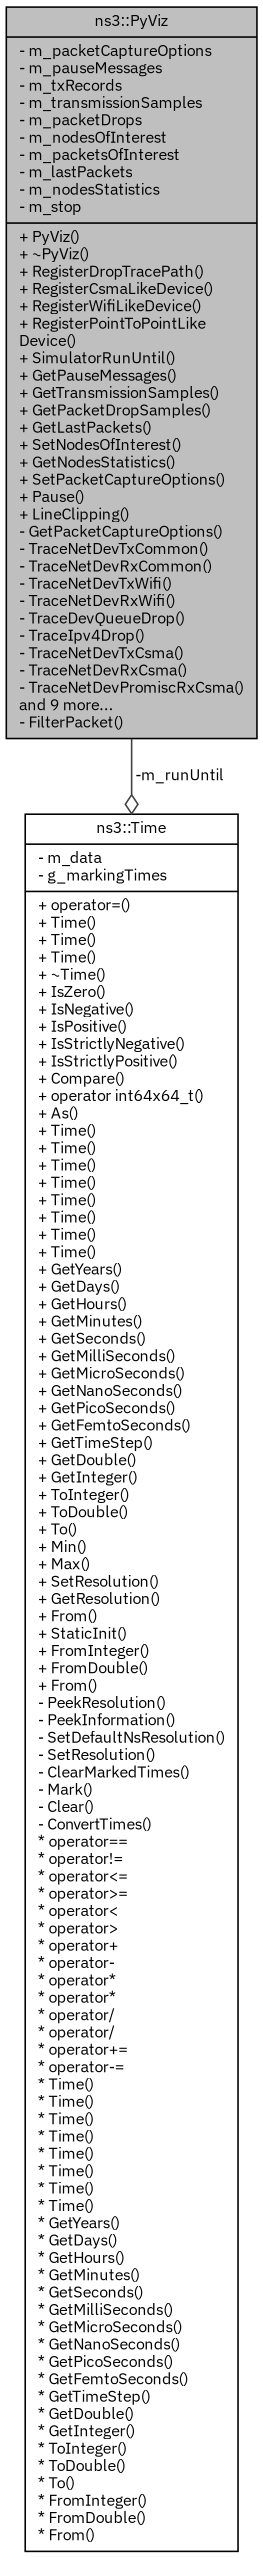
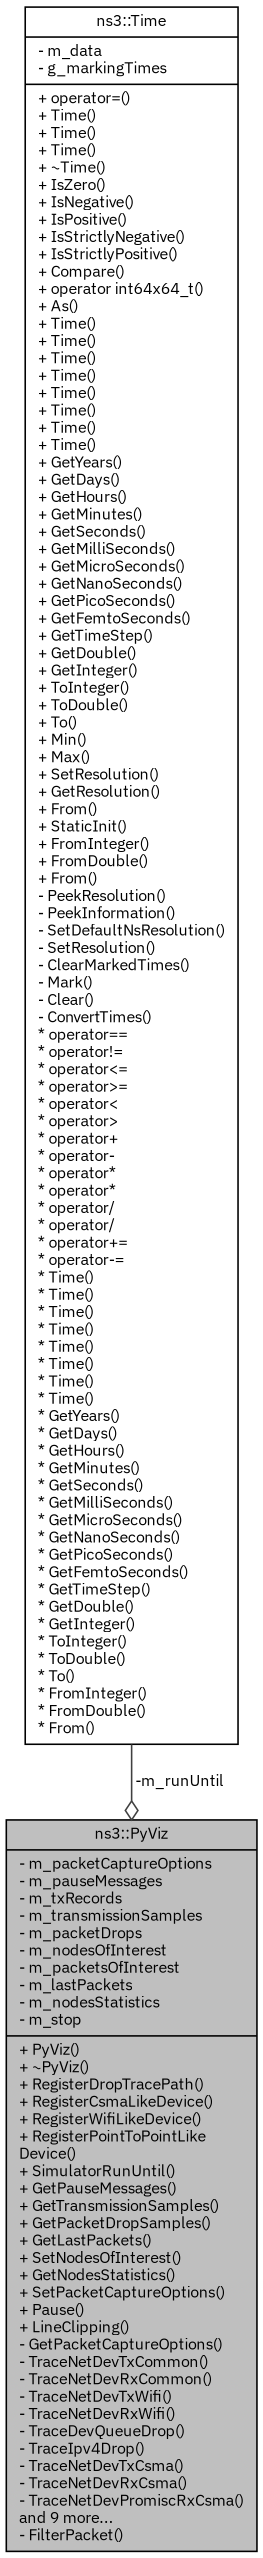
edge "ns3::PyViz" -> "ns3::Time": reversed
